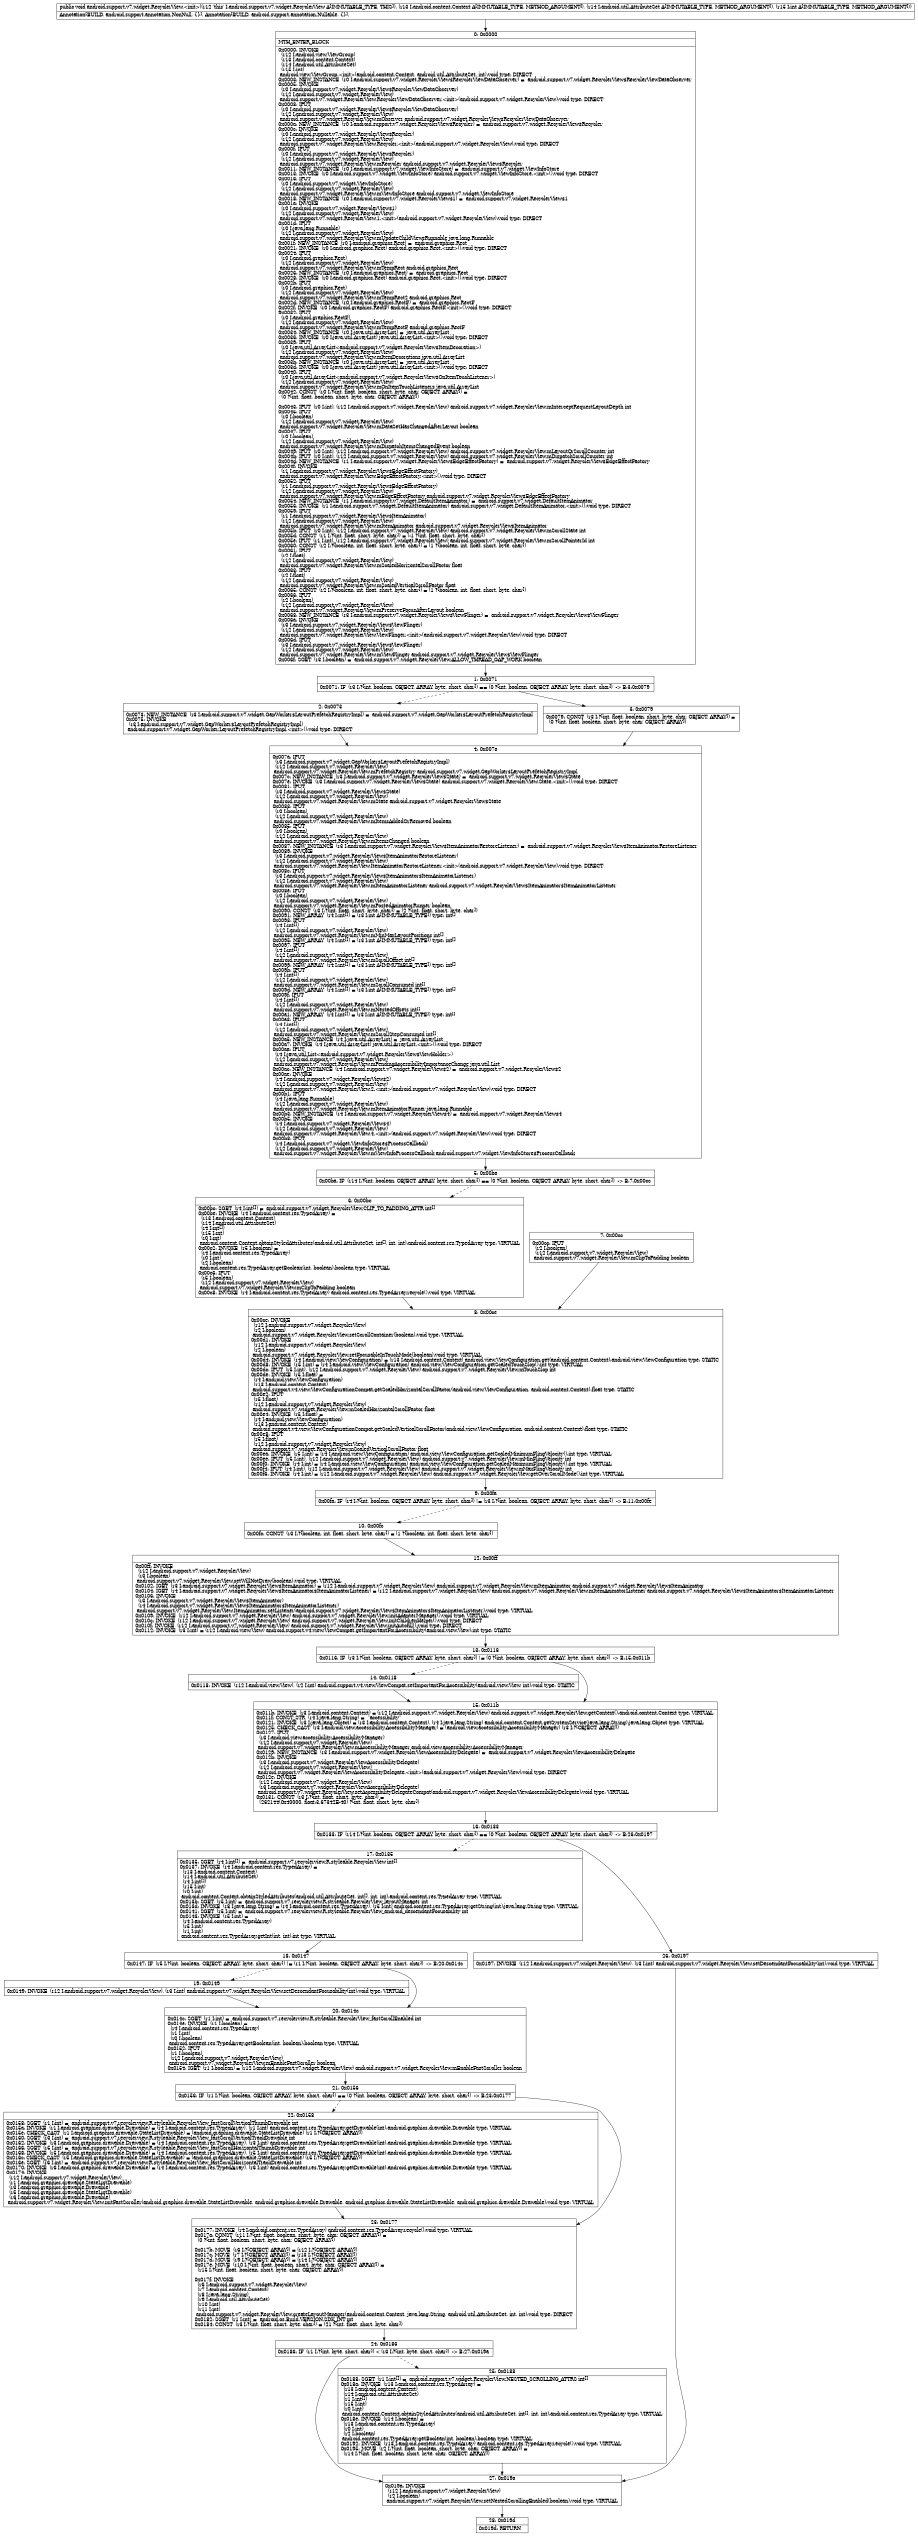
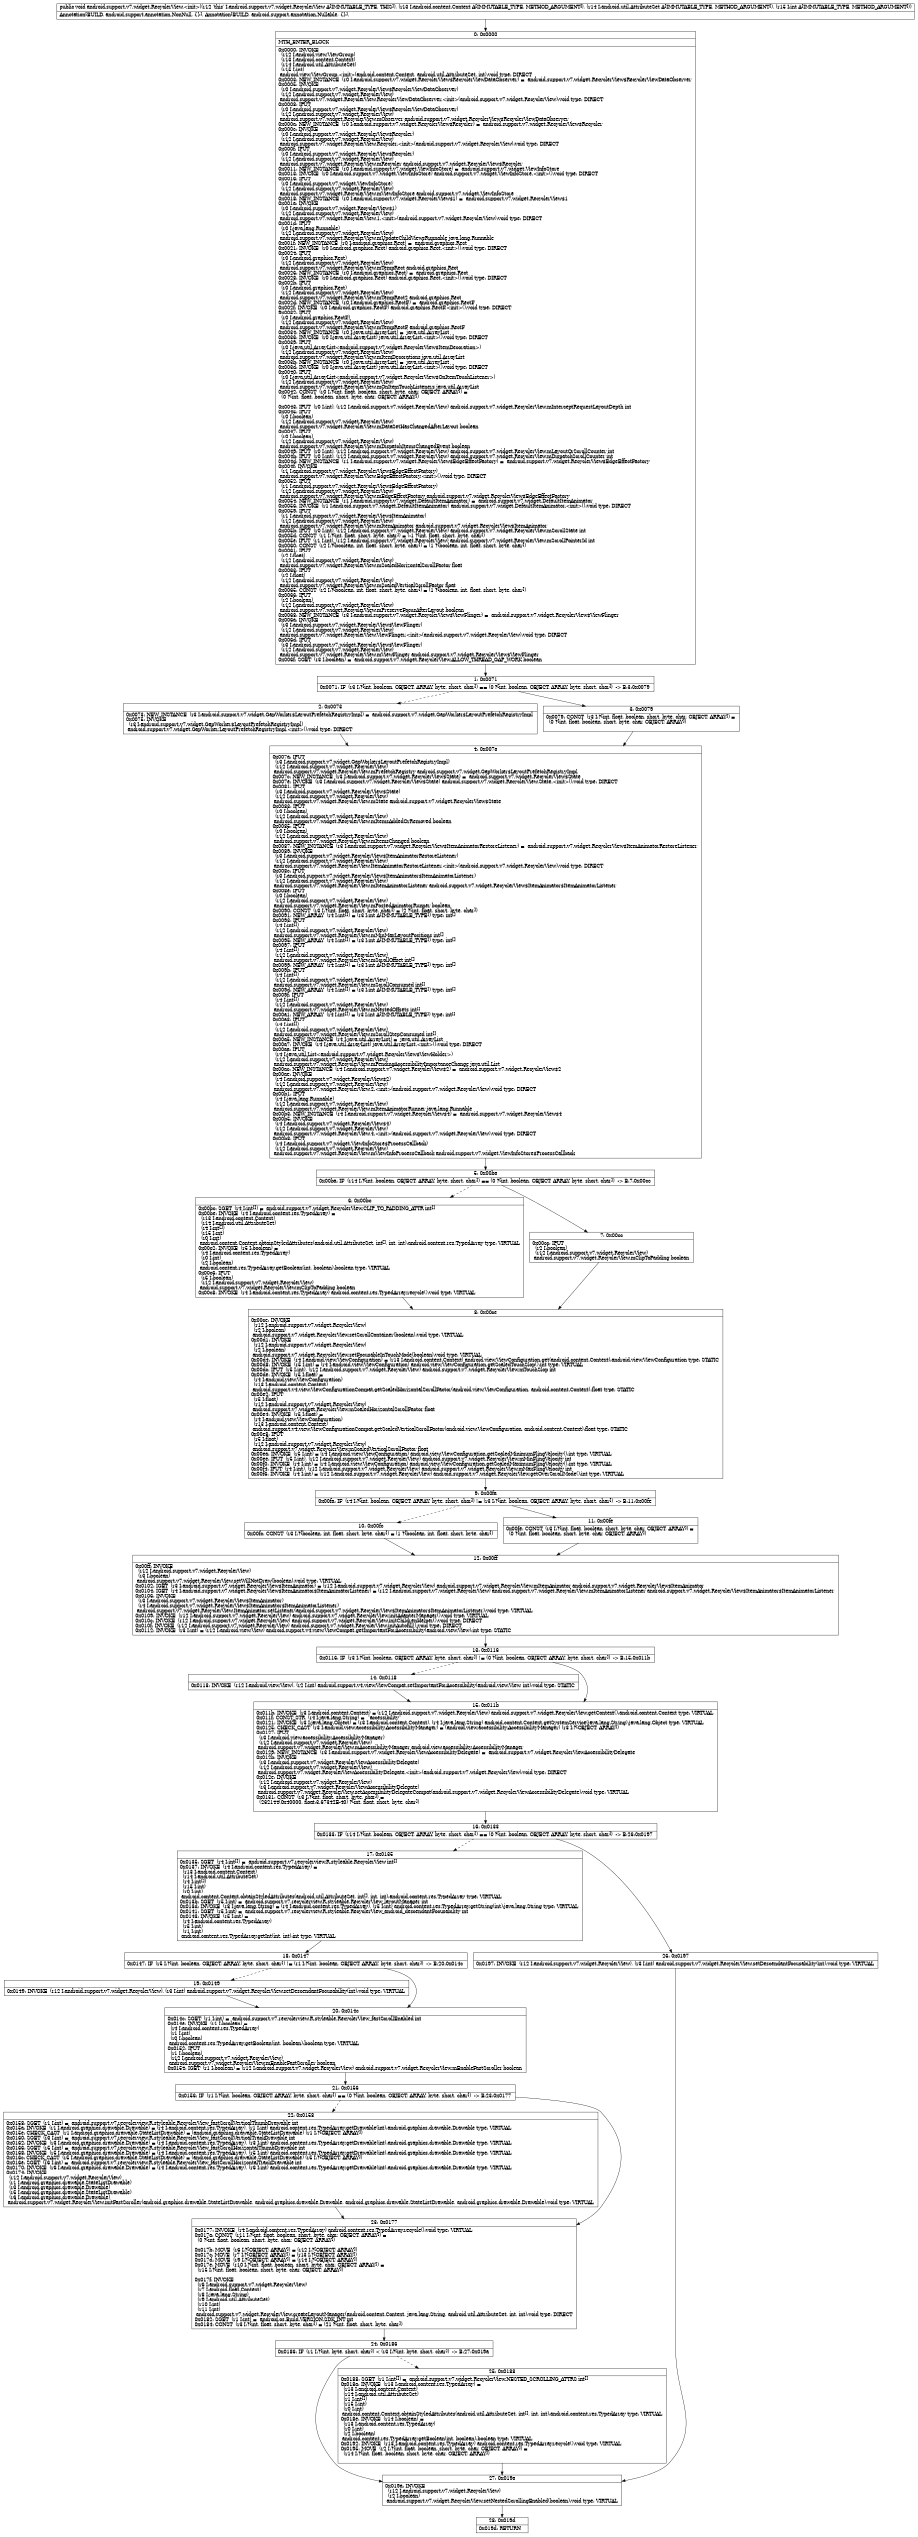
edge "5: 0x00ba" -> "7: 0x00cc": added
node "11: 0x00fe": added
node "23: 0x0177": text "(r7 I:android.content.Context)" -> "(r7 I:android.float.Context)"
